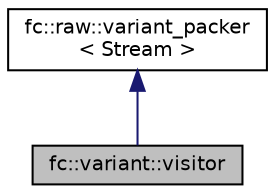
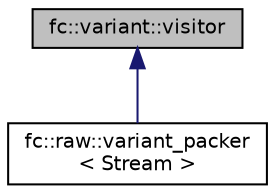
edge "fc::variant::visitor" -> "fc::raw::variant_packer < Stream >": reversed
